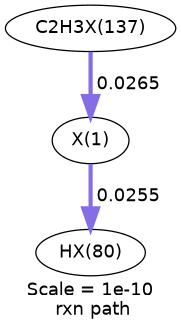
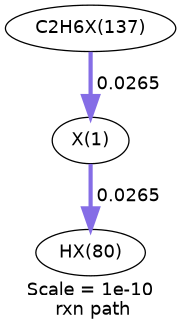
node "C2H3X(137)": label "C2H3X(137)" -> "C2H6X(137)"
edge "X(1)" -> "HX(80)": label " 0.0255" -> " 0.0265"
